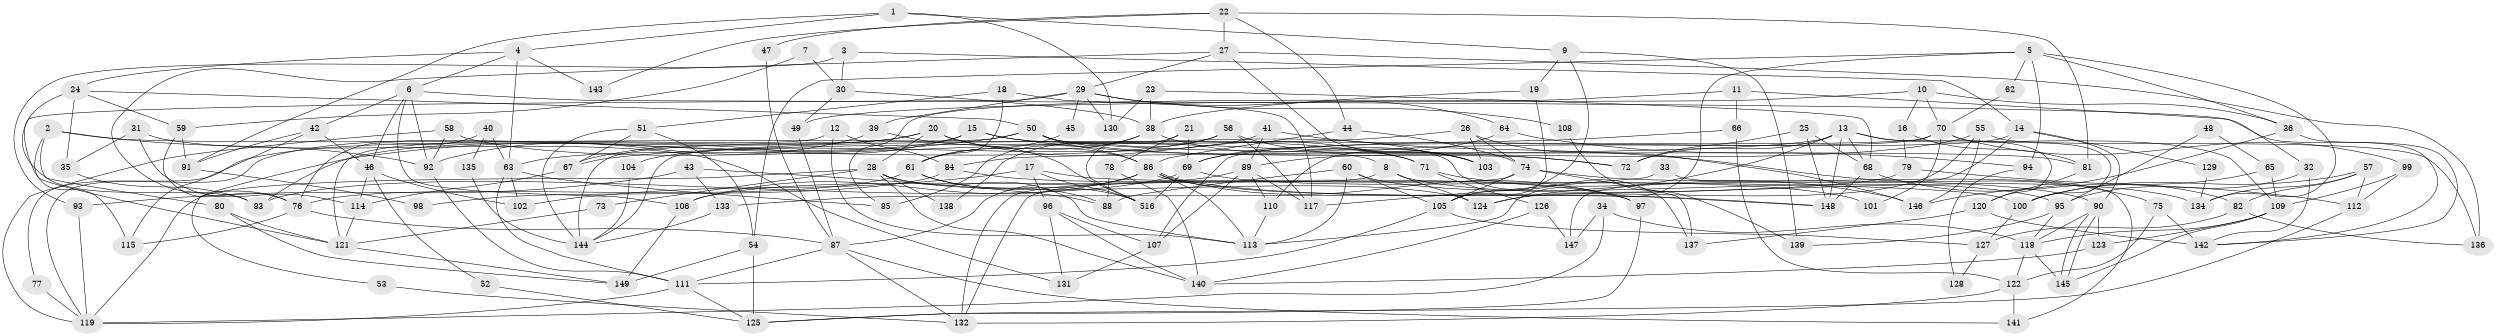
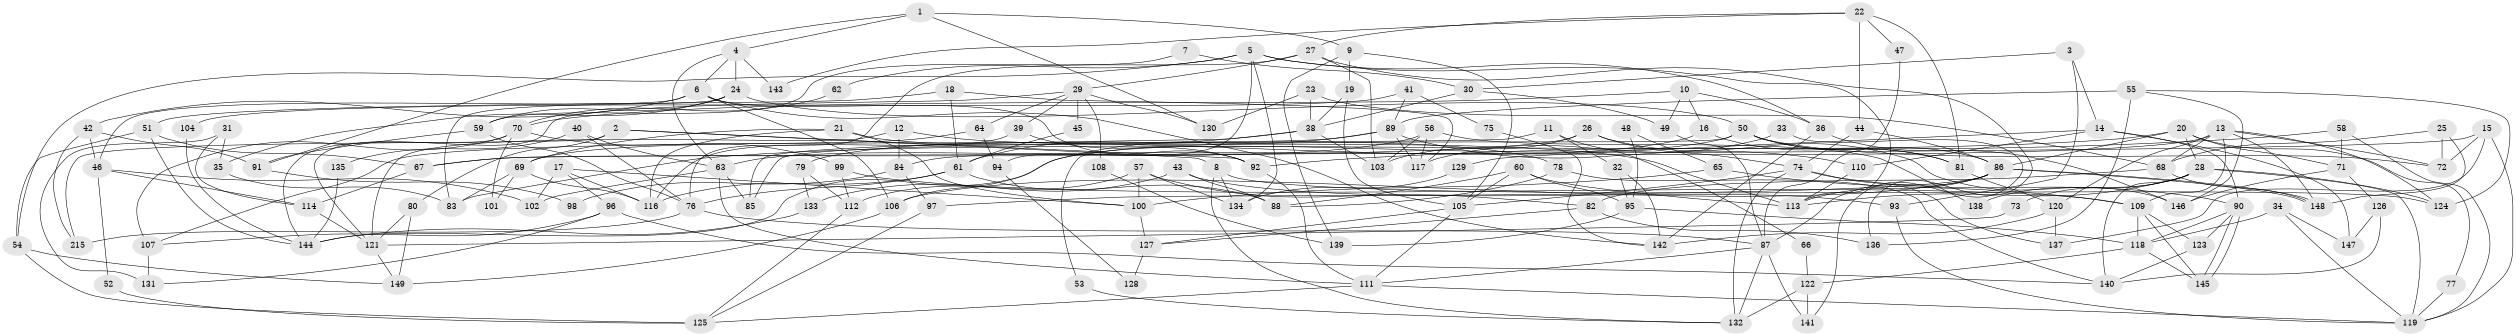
edge "66" -- "69": removed
edge "70" -- "100": now "21" -- "100"
node "516": label "516" -> "116"
node "115": label "115" -> "215"
edge "75" -- "122": removed
